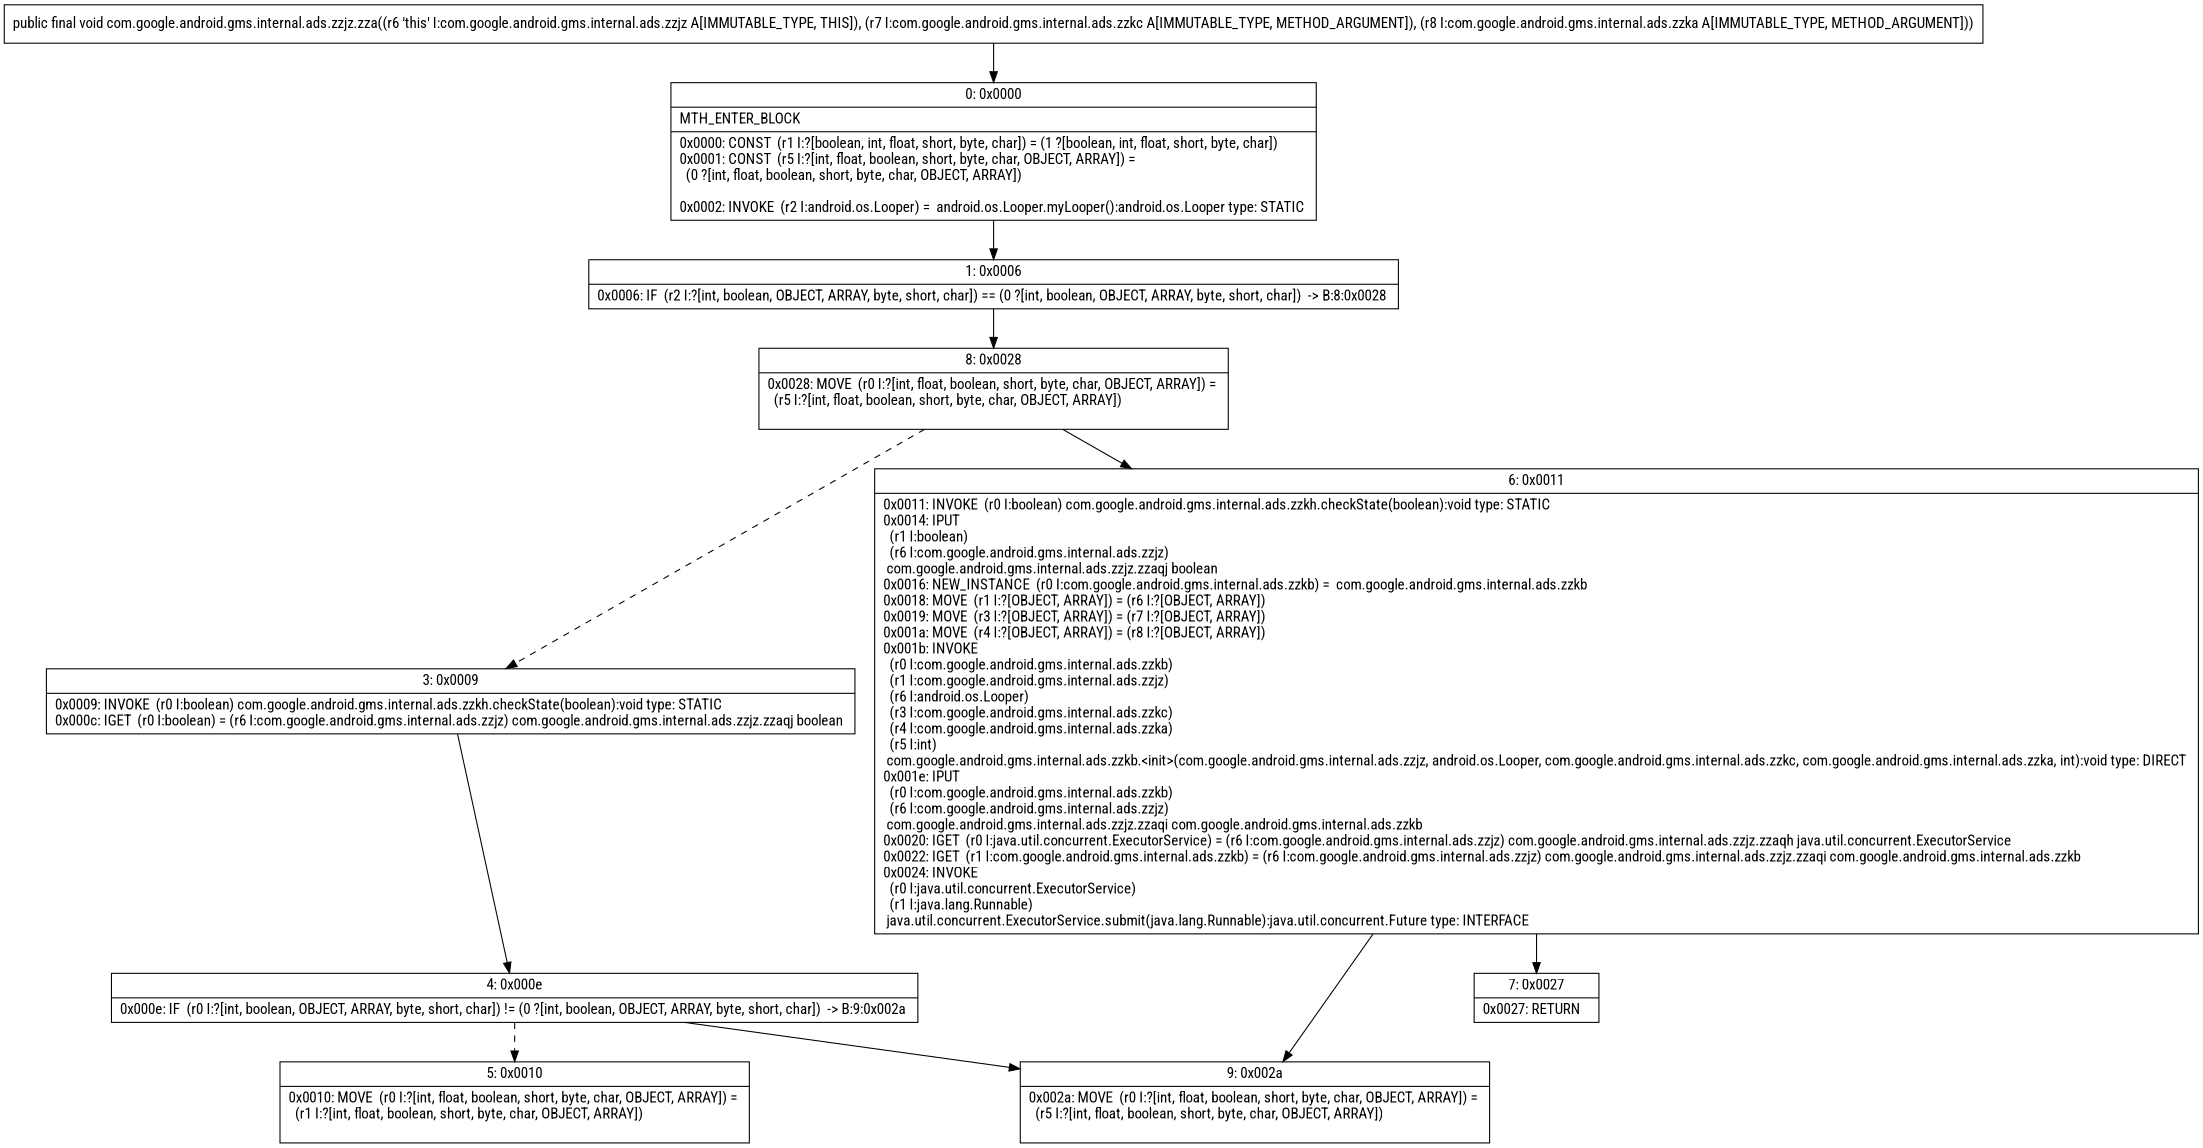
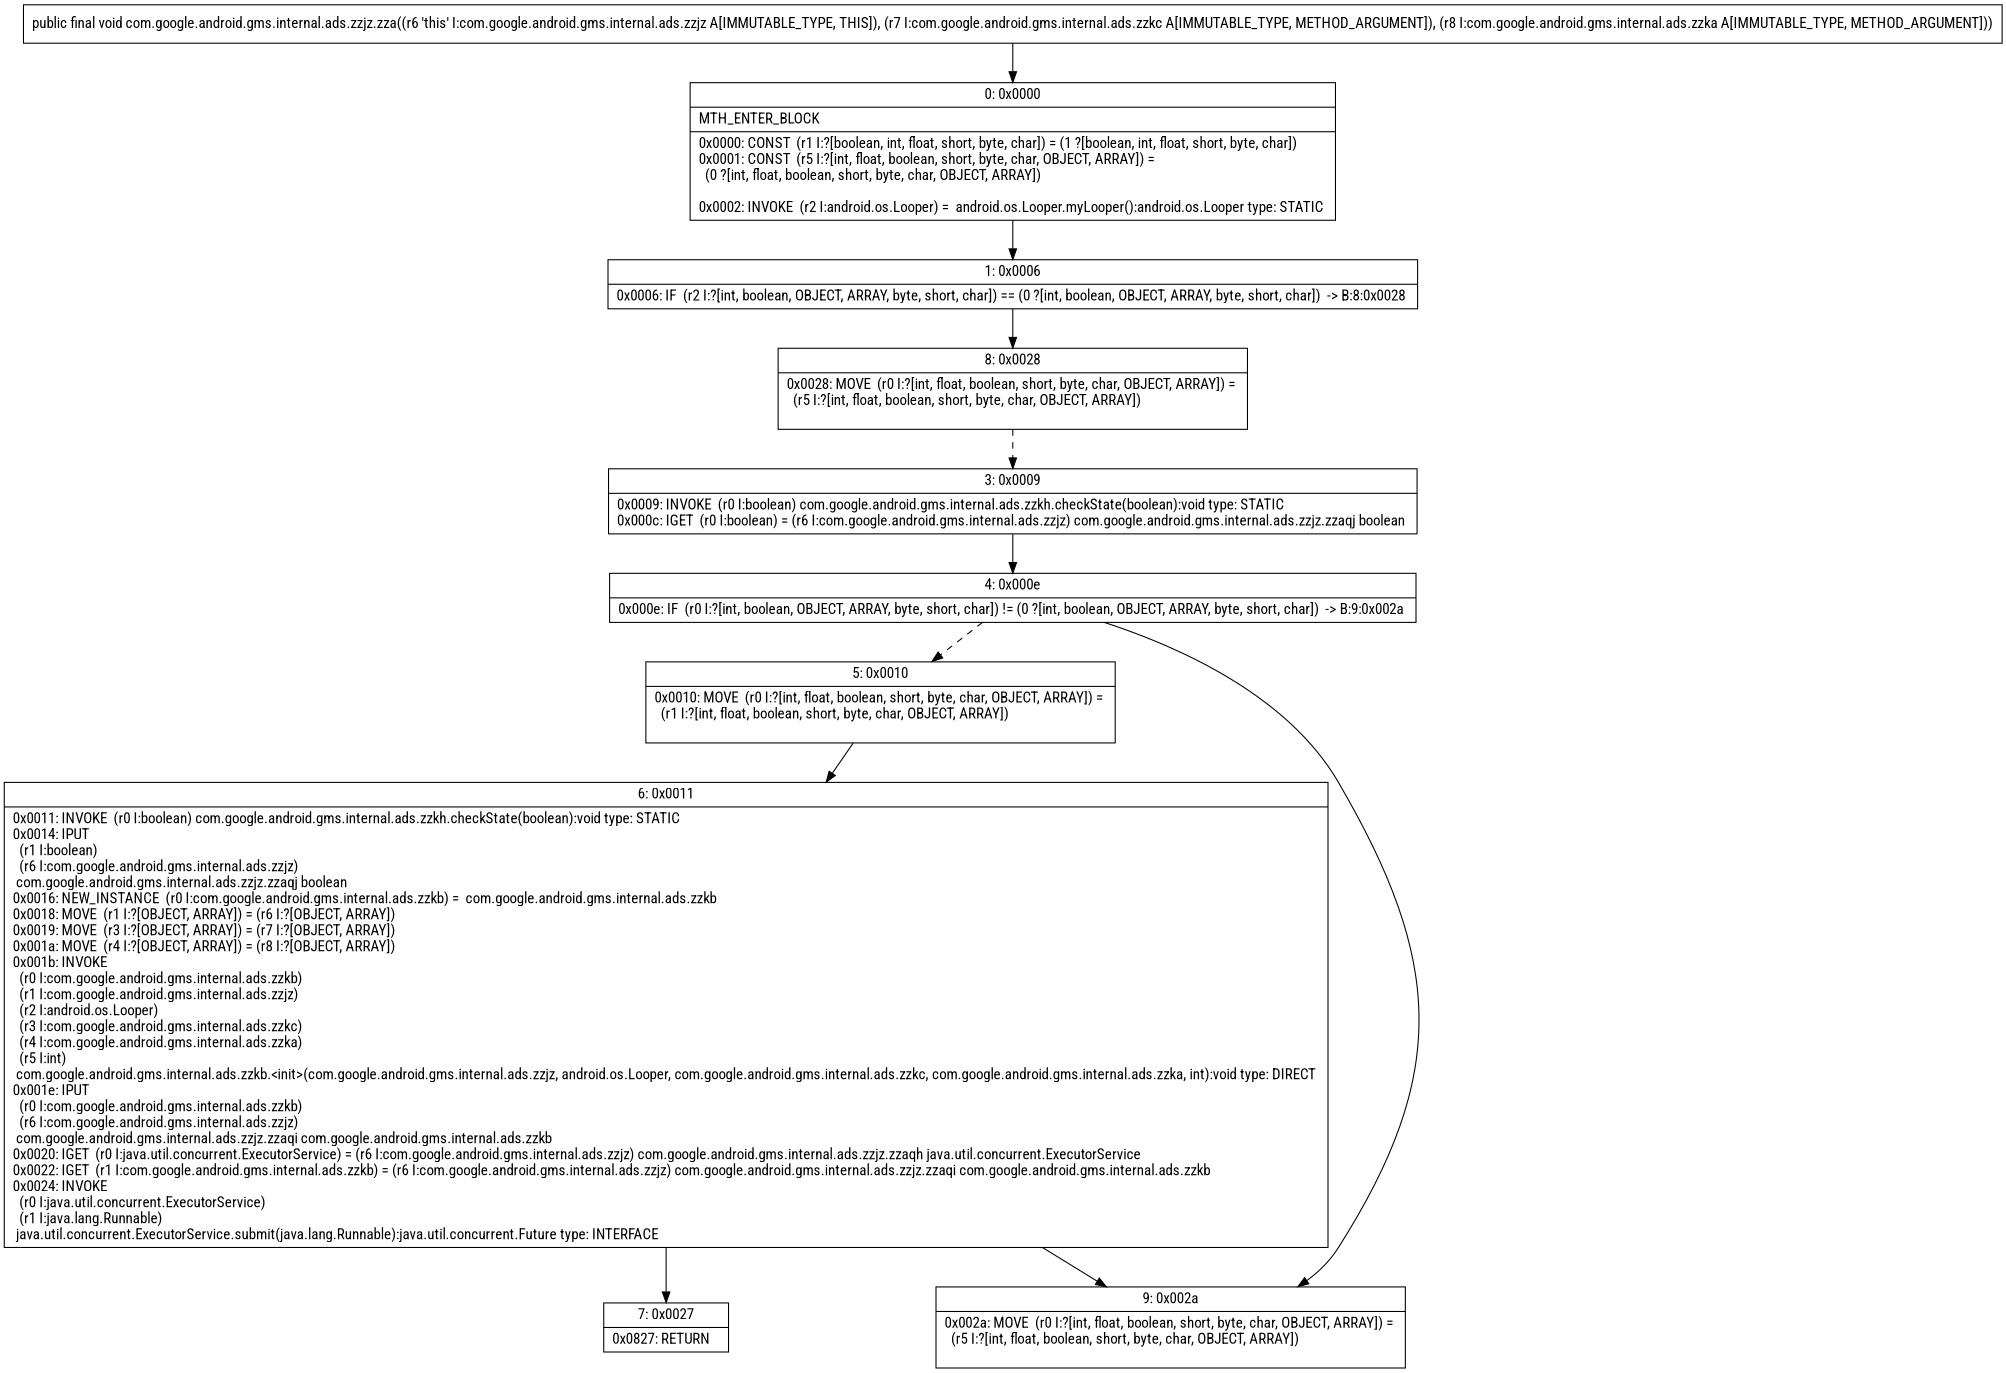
edge "8: 0x0028" -> "6: 0x0011": now "5: 0x0010" -> "6: 0x0011"
node "6: 0x0011": text "(r6 I:android.os.Looper)" -> "(r2 I:android.os.Looper)"
node "7: 0x0027": text "0x0027: RETURN" -> "0x0827: RETURN"
